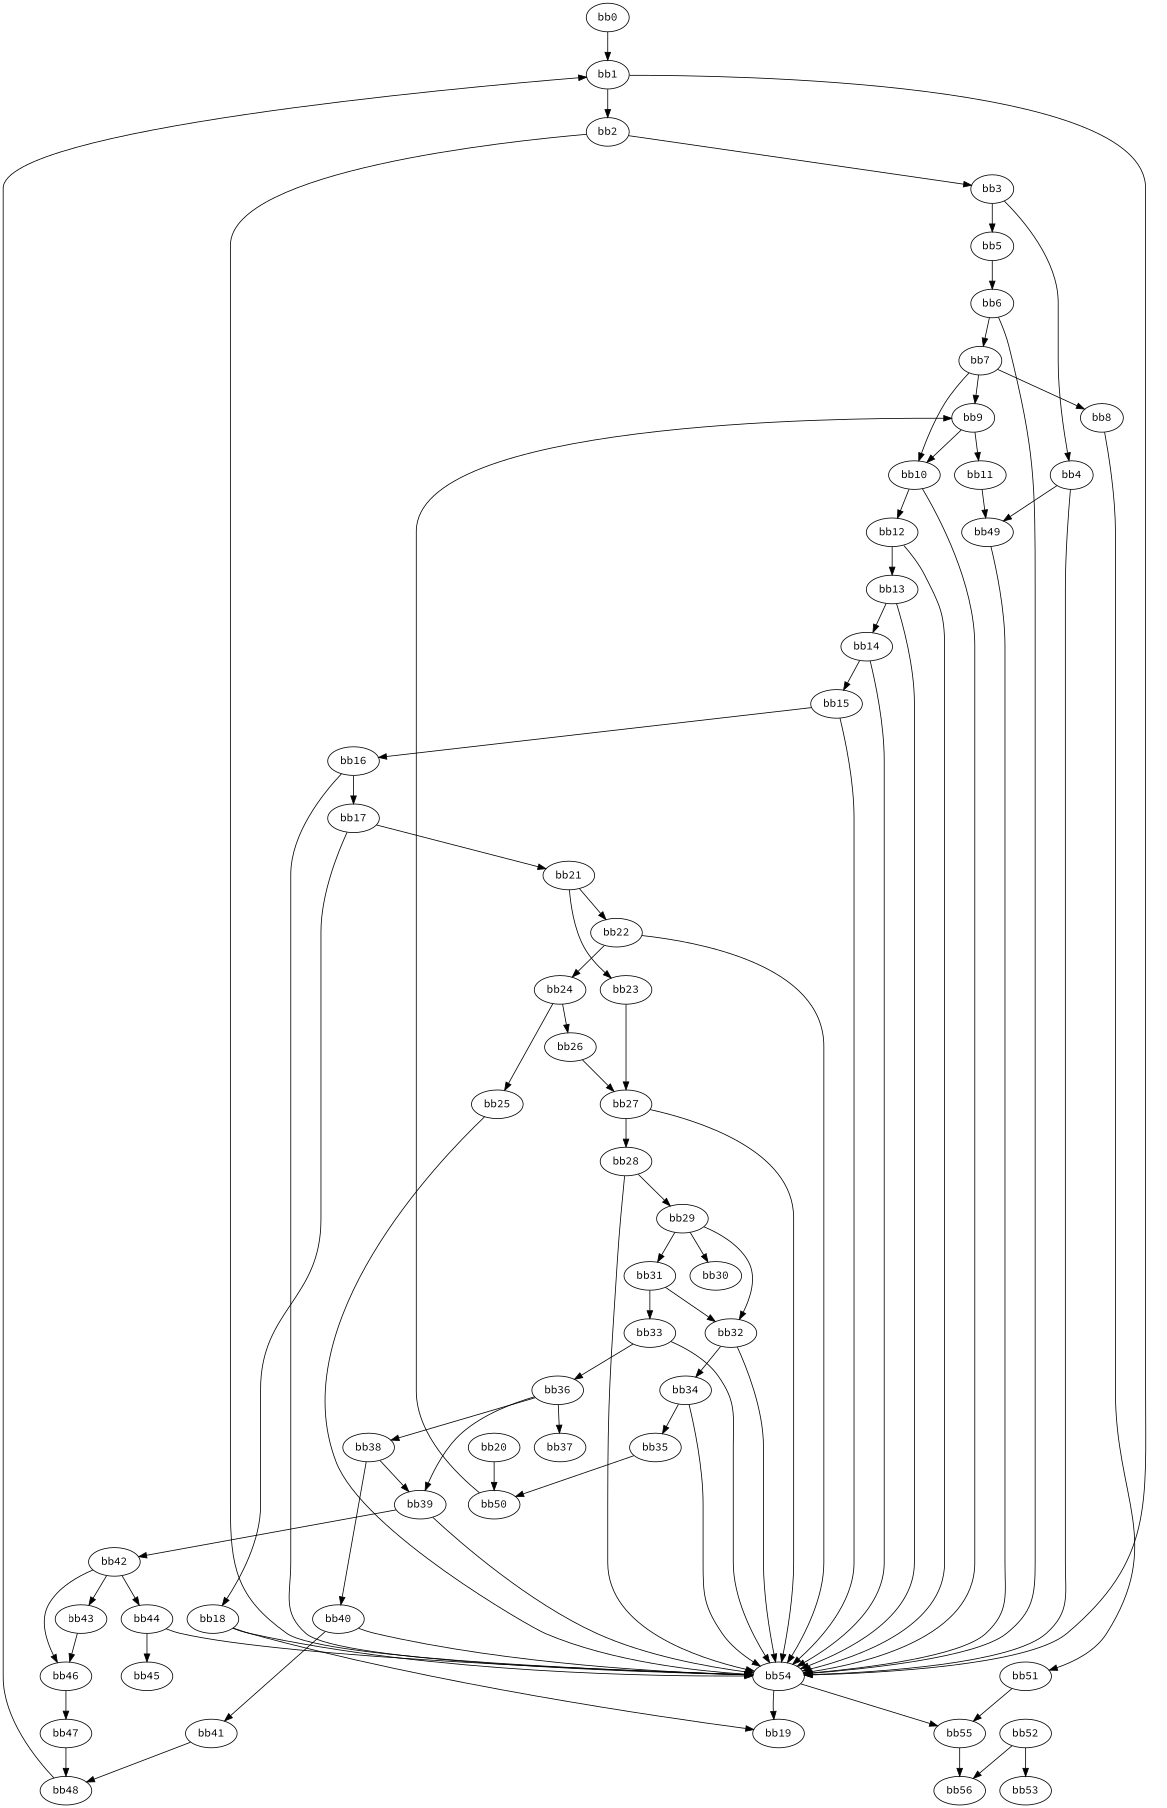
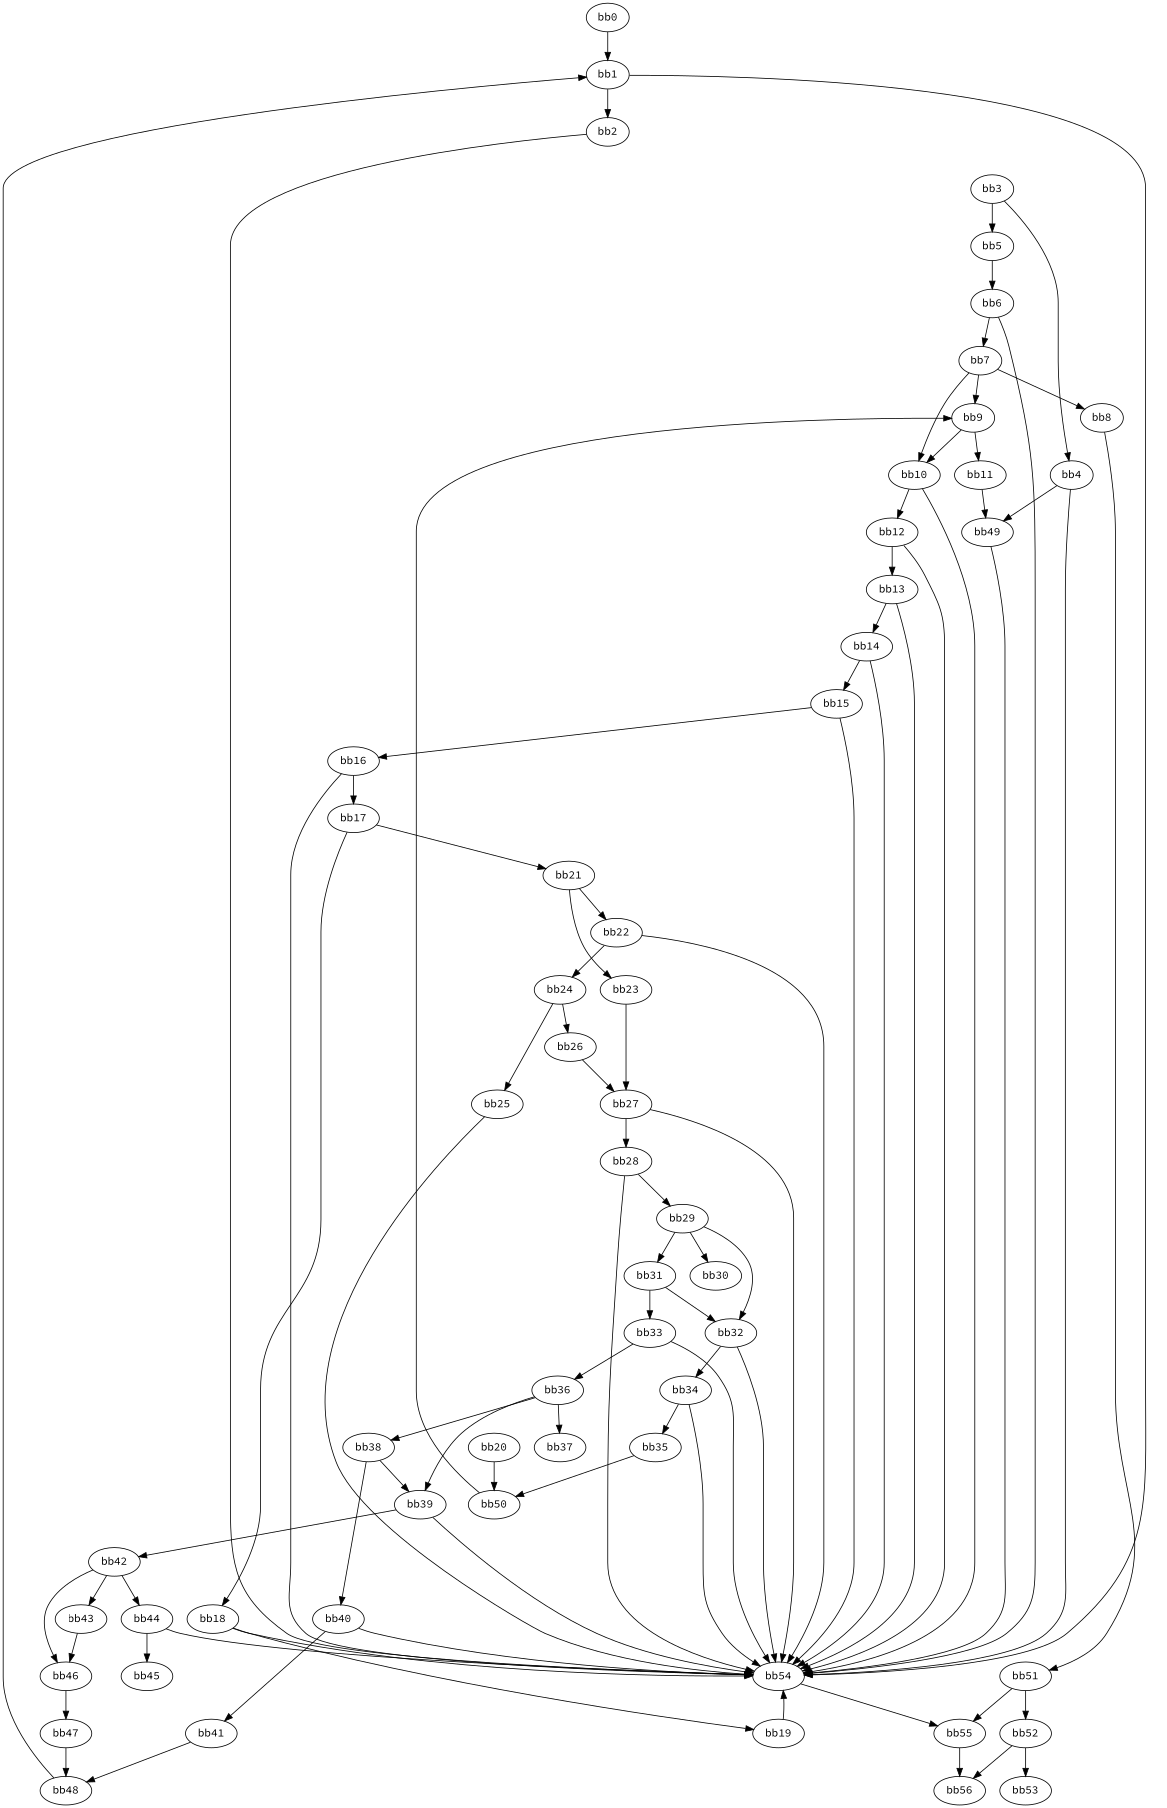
edge "bb2" -> "bb3": removed
edge "bb54" -> "bb19": reversed
edge "bb51" -> "bb52": added
